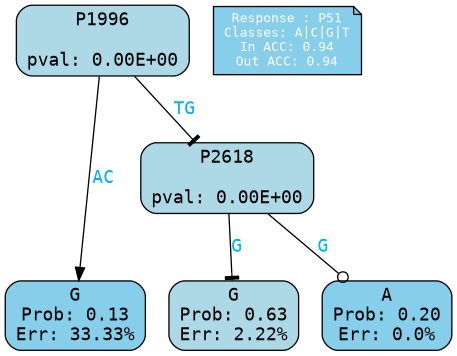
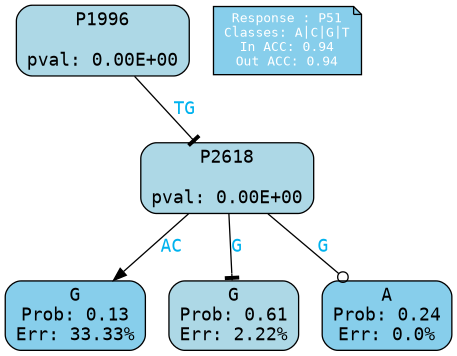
edge "P1996 pval: 0.00E+00" -> "G Prob: 0.13 Err: 33.33%": now "P2618 pval: 0.00E+00" -> "G Prob: 0.13 Err: 33.33%"
node "G Prob: 0.63 Err: 2.22%": label "G Prob: 0.63 Err: 2.22%" -> "G Prob: 0.61 Err: 2.22%"
node "A Prob: 0.20 Err: 0.0%": label "A Prob: 0.20 Err: 0.0%" -> "A Prob: 0.24 Err: 0.0%"
